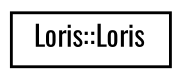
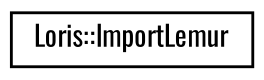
node "Loris::Loris": label "Loris::Loris" -> "Loris::ImportLemur"
